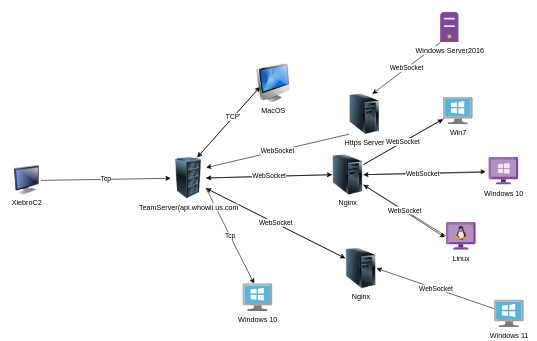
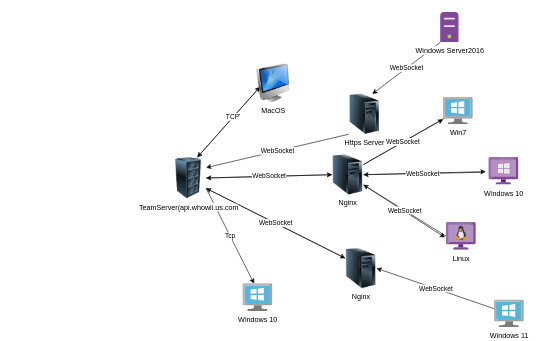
edge "XiebroC2" -> "TeamServer(api.whowii.us.com": removed, label "Tcp"
node "XiebroC2": removed
